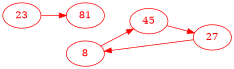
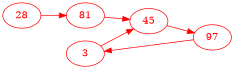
node "23": label "23" -> "28"
edge "81" -> "45": added
node "27": label "27" -> "97"
node "8": label "8" -> "3"
